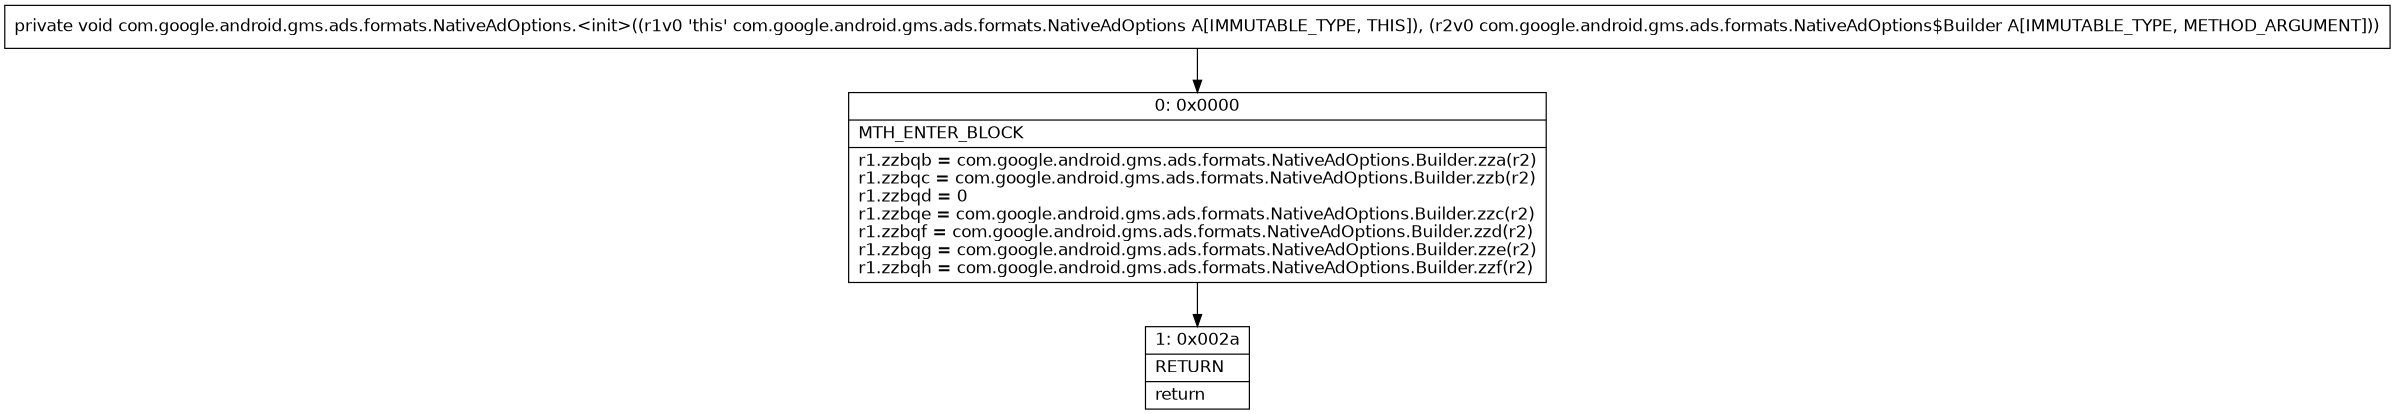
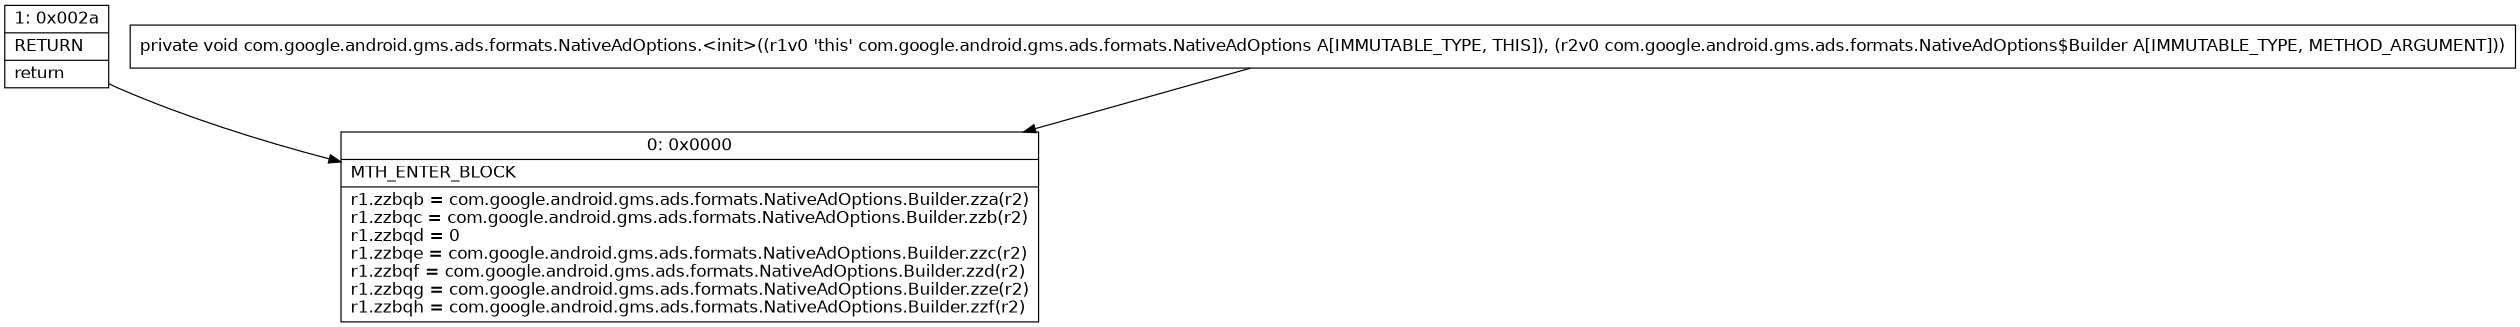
edge "0: 0x0000" -> "1: 0x002a": reversed
